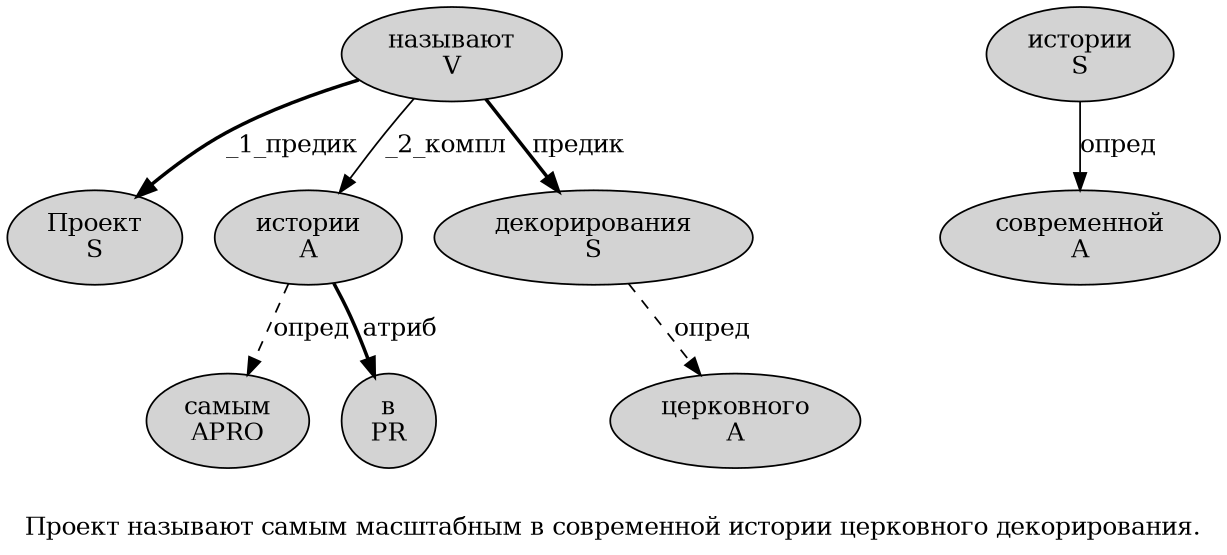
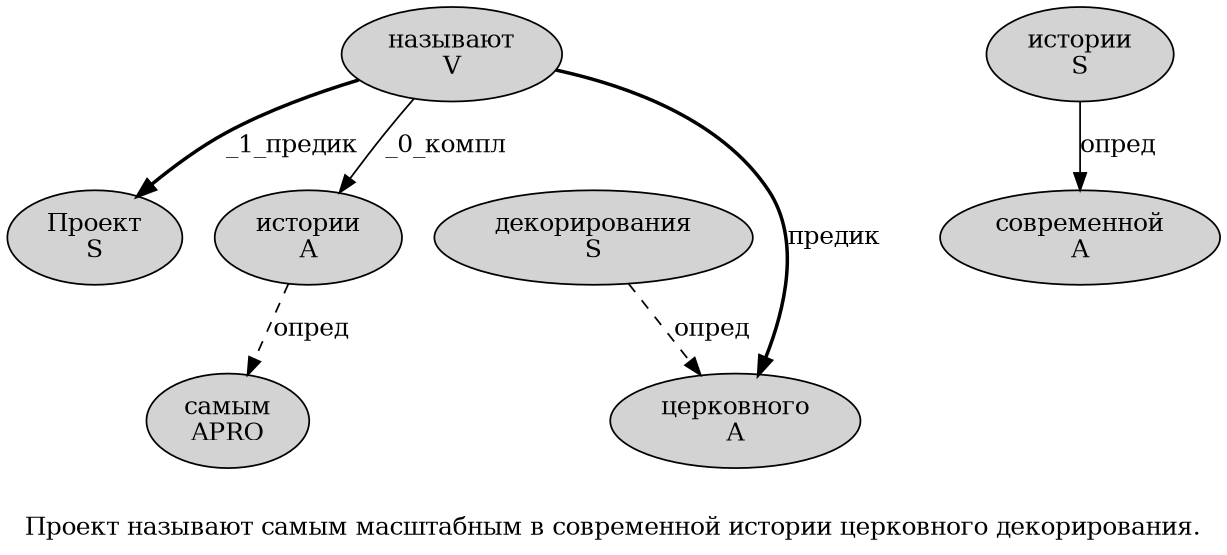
edge "называют V" -> "декорирования S": now "называют V" -> "церковного A"
edge "называют V" -> "истории A": label "_2_компл" -> "_0_компл"
node "в PR": removed
